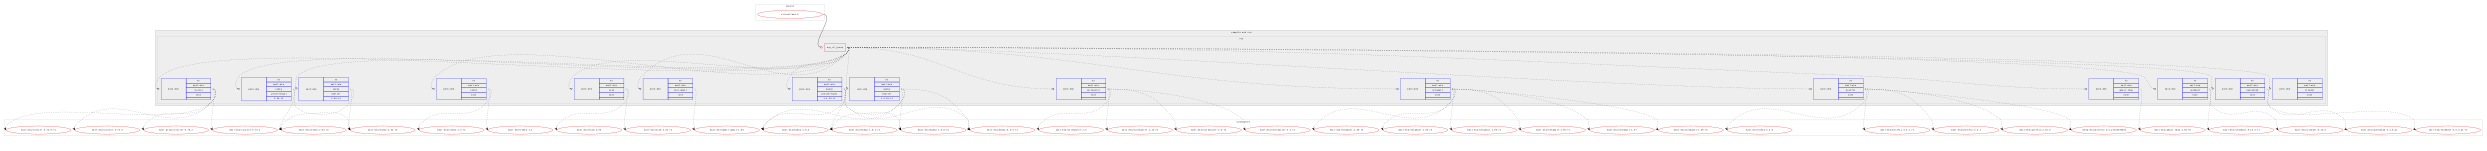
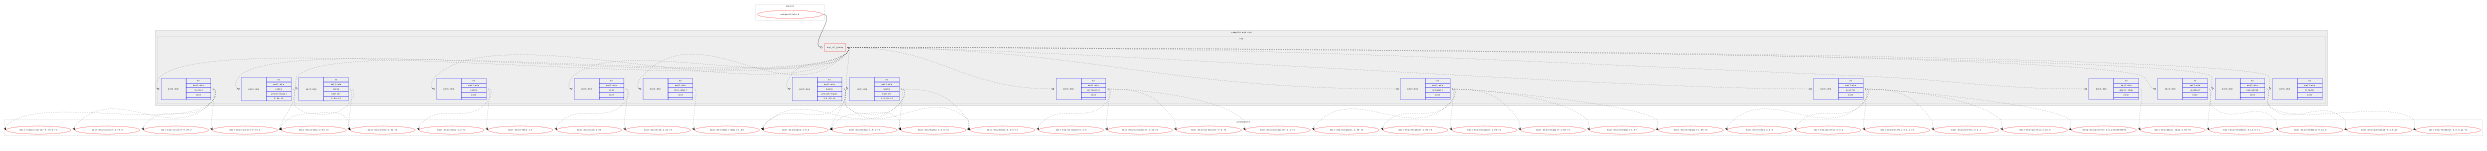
node "virtual/mta-0": label "virtual/mta-0" -> "netqmail/mta-0"
node "mail-mta/courier-0.75.0-r1": label "mail-mta/courier-0.75.0-r1" -> "mail-ssmtp/courier-0.75.0-r1"
node "mail-group/courier-0.78.2": label "mail-group/courier-0.78.2" -> "mail-mta/courier-0.78.2"
node "mail-mta/postfix-3.3.3": added
node "mail-mta/citadel-8.14.9": label "mail-mta/citadel-8.14.9" -> "mail-mta/sendmail-8.14.9"
